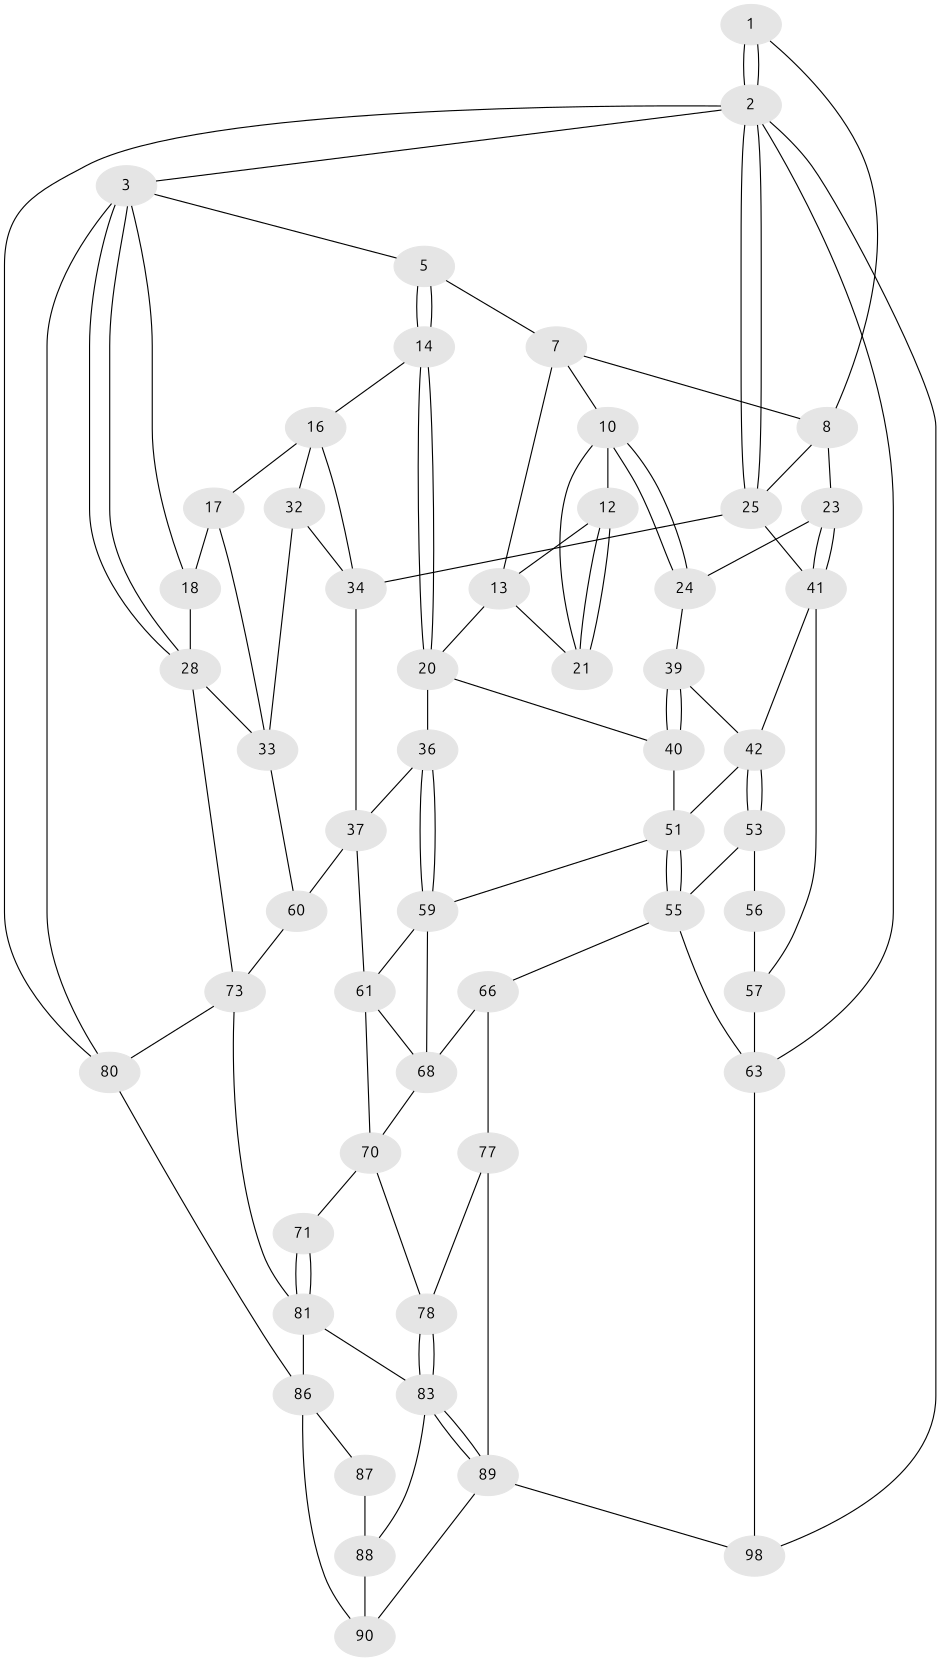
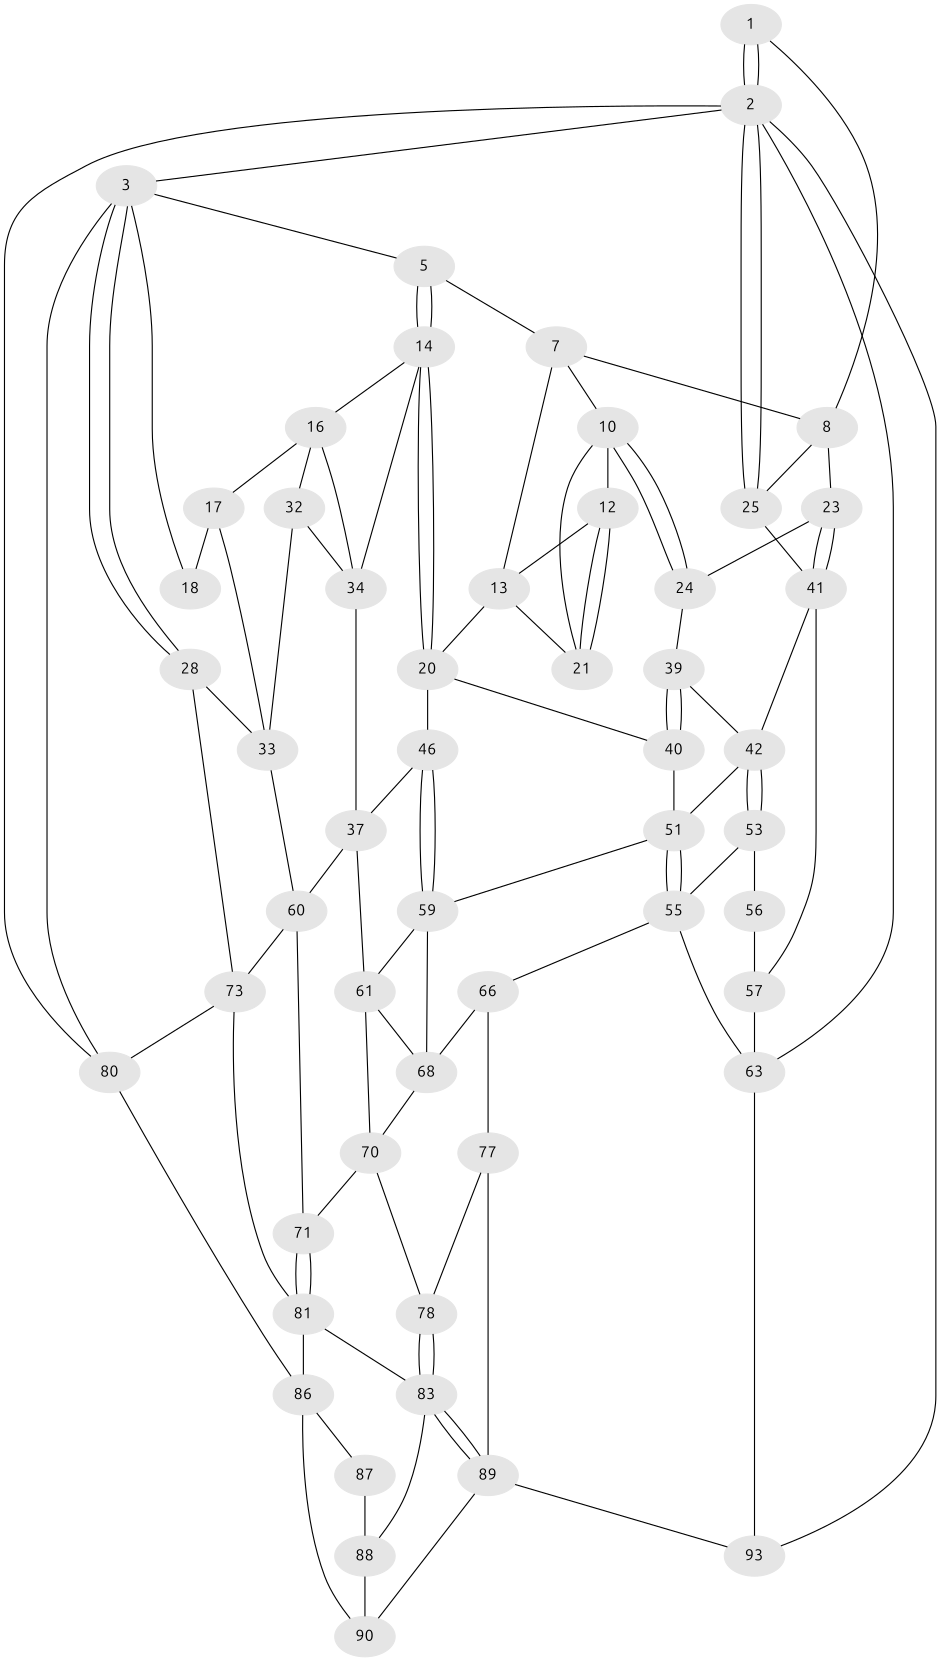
edge "25" -- "34": now "14" -- "34"
edge "18" -- "28": removed
node "36": label "36" -> "46"
edge "60" -- "71": added
node "98": label "98" -> "93"
